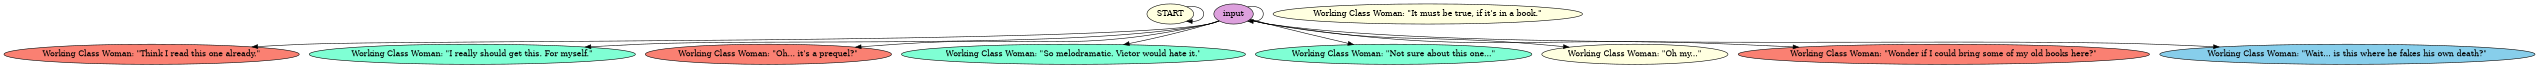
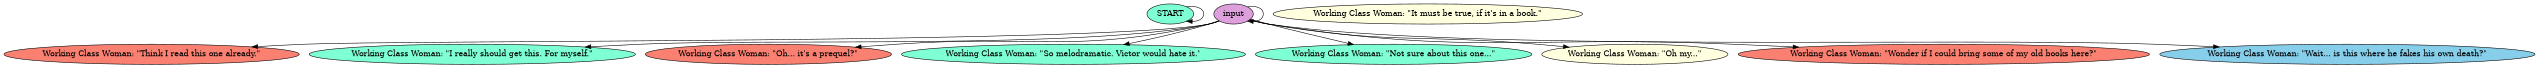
node "START": fillcolor lightyellow -> aquamarine
